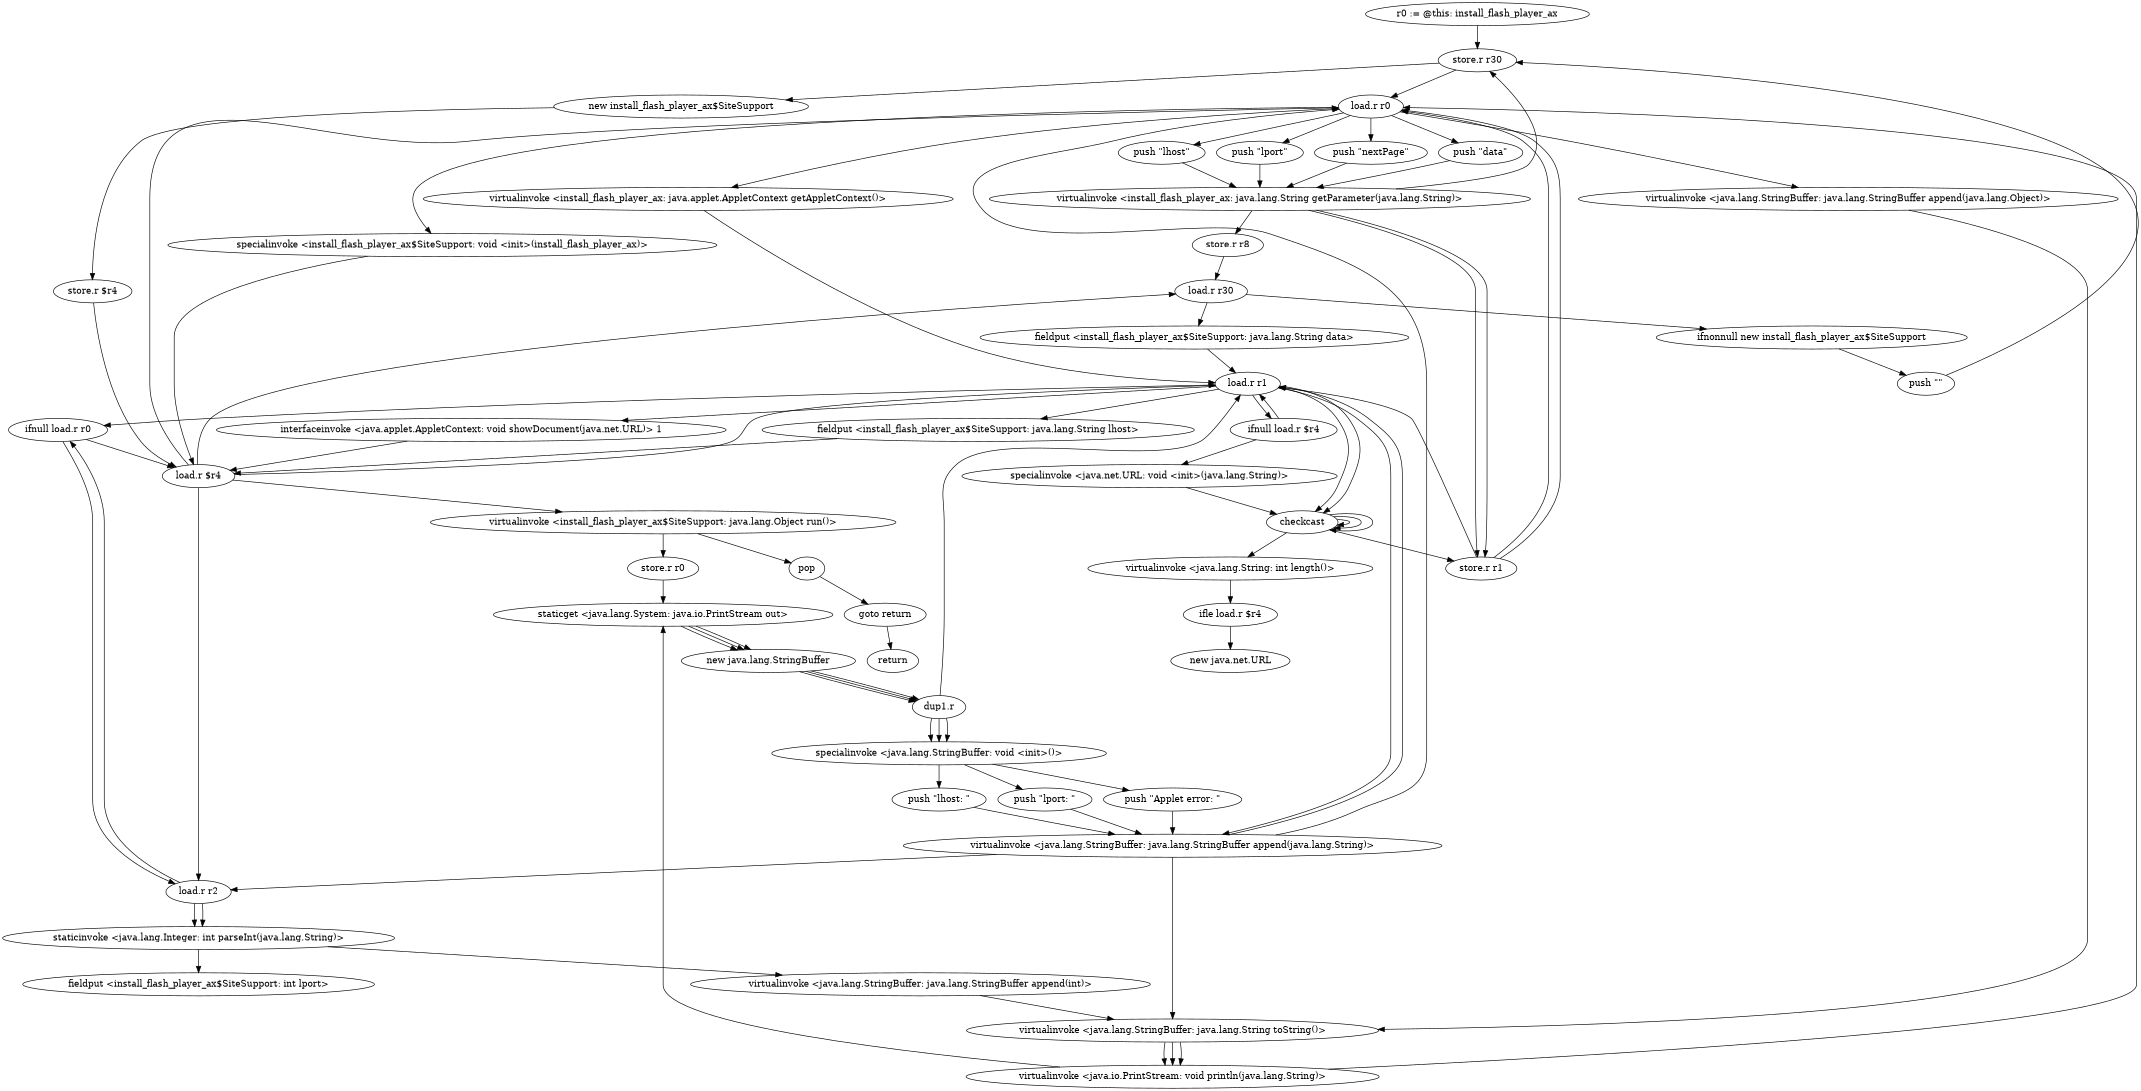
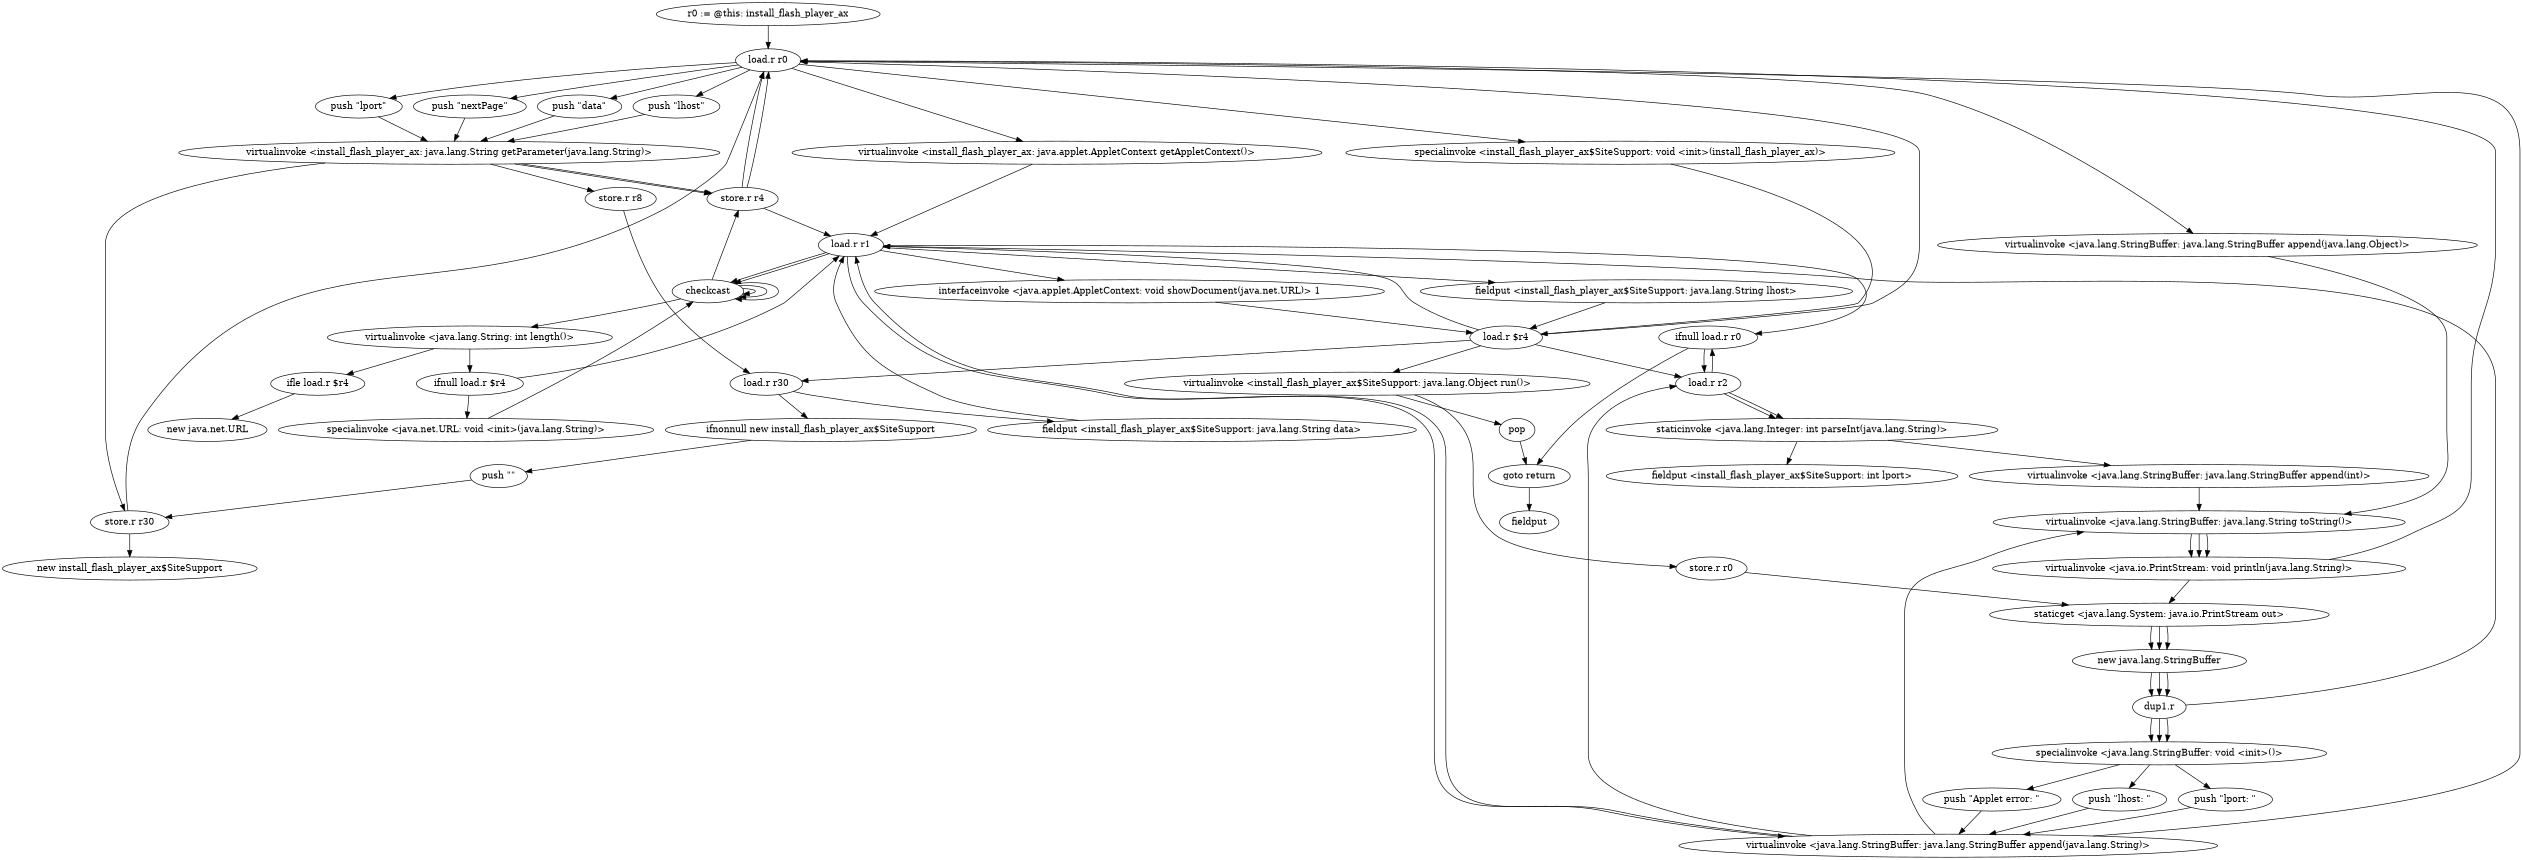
edge "r0 := @this: install_flash_player_ax" -> "store.r r30": now "r0 := @this: install_flash_player_ax" -> "load.r r0"
node "store.r $r4": removed
edge "load.r r1" -> "ifnull load.r $r4": now "virtualinvoke <java.lang.String: int length()>" -> "ifnull load.r $r4"
edge "ifnull load.r r0" -> "load.r $r4": now "ifnull load.r r0" -> "goto return"
node "store.r r1": label "store.r r1" -> "store.r r4"
node "return": label "return" -> "fieldput"
